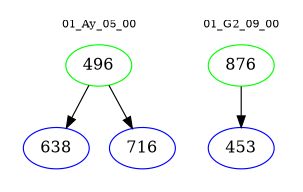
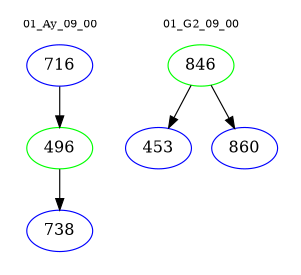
cluster "01_Ay_05_00": label "01_Ay_05_00" -> "01_Ay_09_00"
node "876": label "876" -> "846"
edge "496" -> "716": reversed
node "638": label "638" -> "738"
node "860": added
